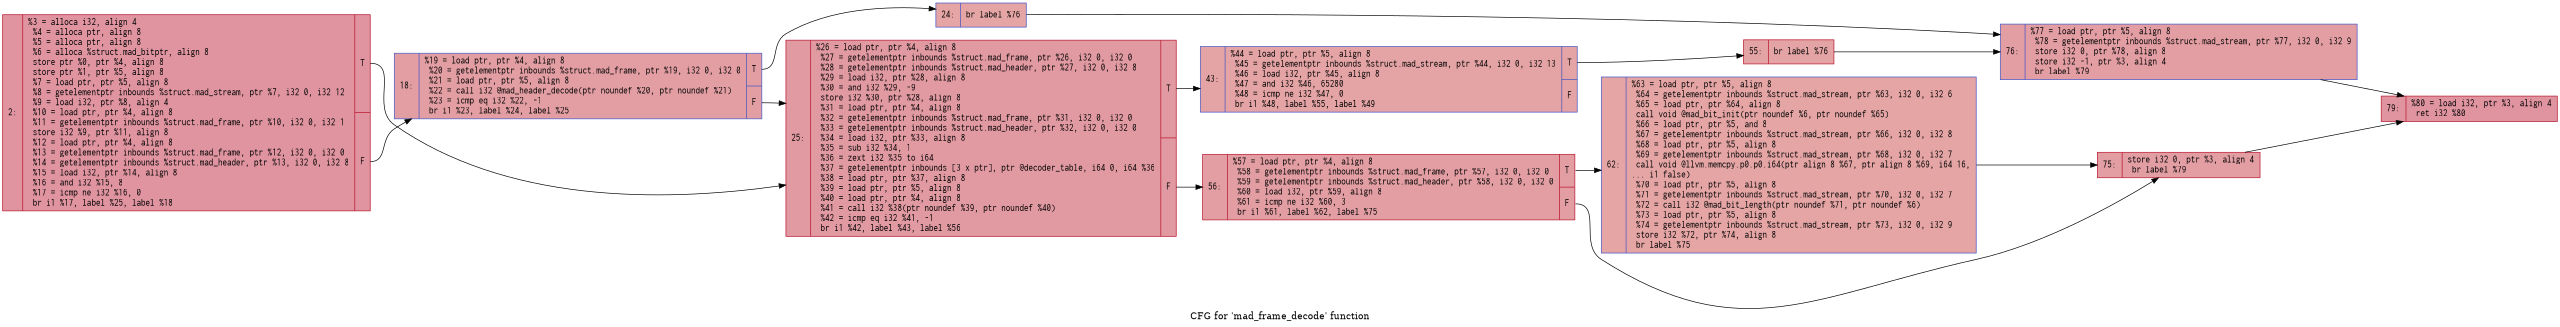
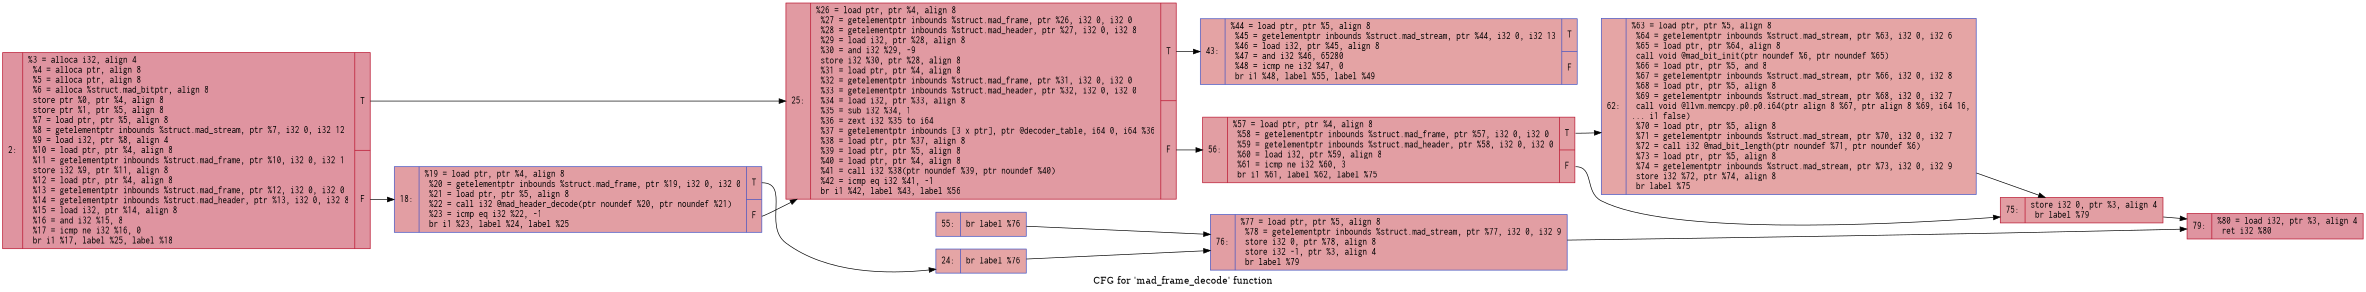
node "55:": color #b70d28ff -> #3d50c3ff
edge "43:" -> "55:": removed
